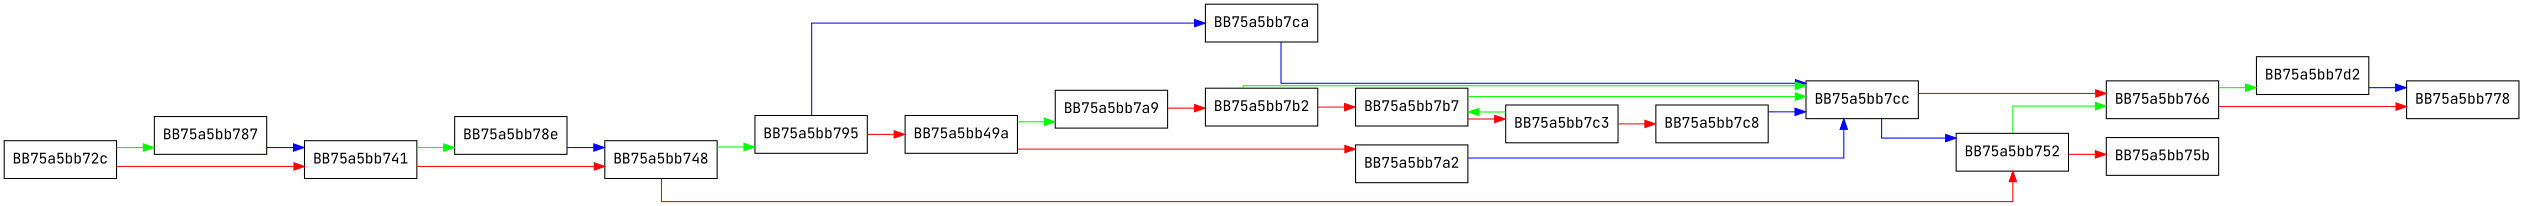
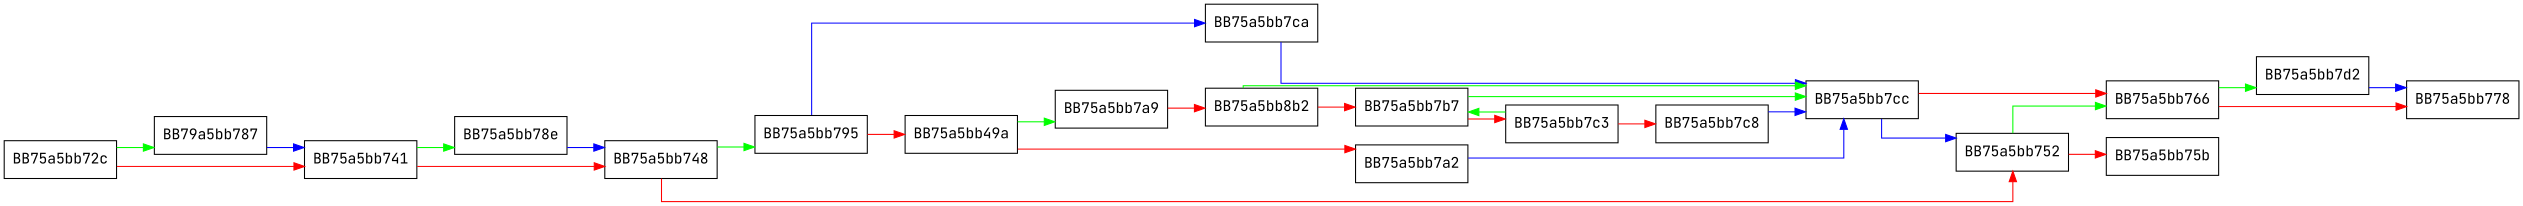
node "BB75a5bb7b2": label "BB75a5bb7b2" -> "BB75a5bb8b2"
node "BB75a5bb787": label "BB75a5bb787" -> "BB79a5bb787"
